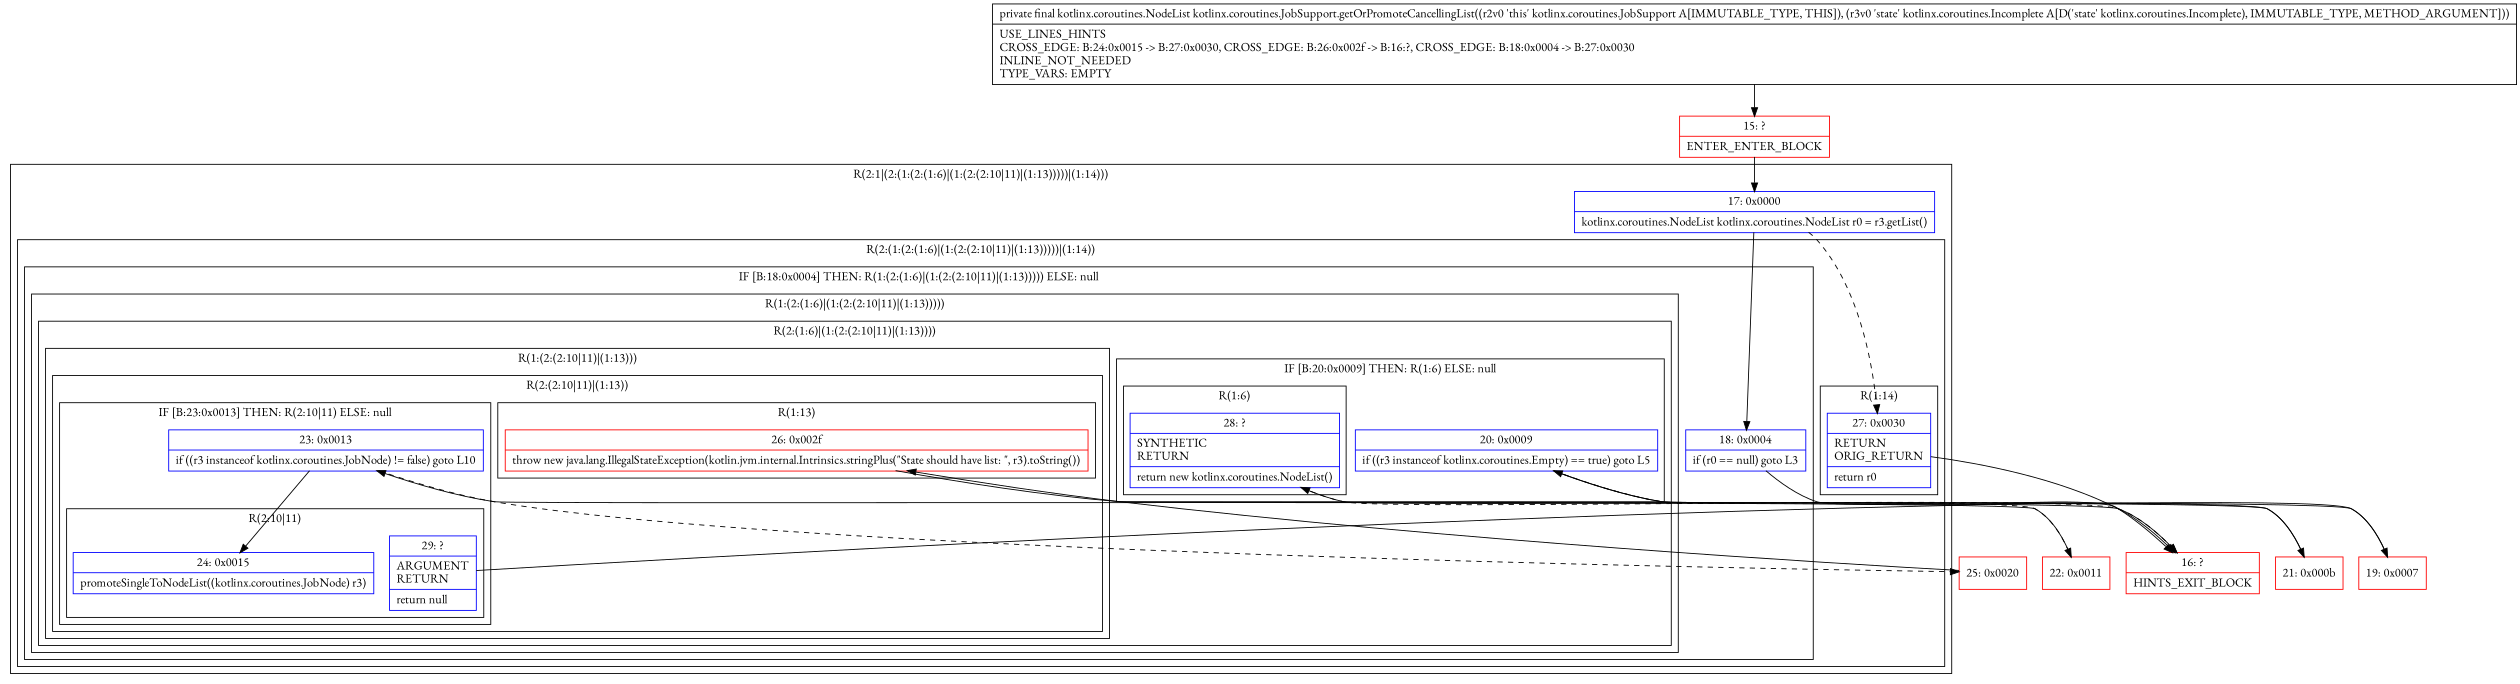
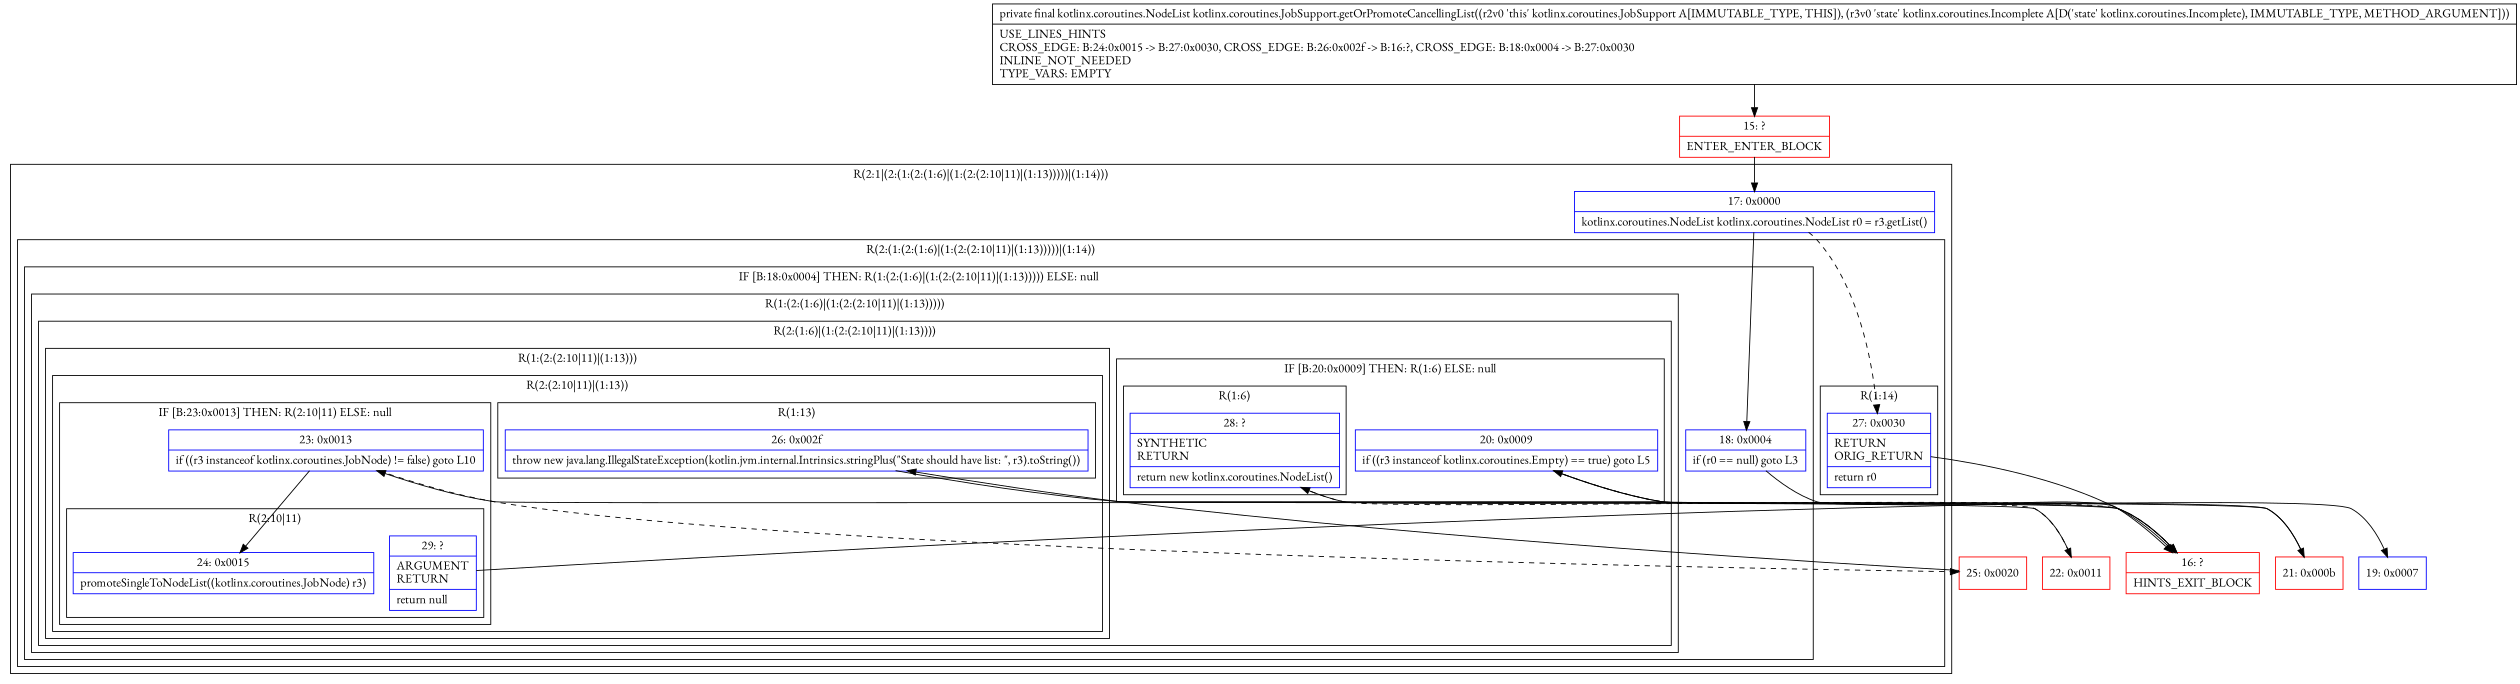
node "26: 0x002f": color red -> blue
edge "19: 0x0007" -> "20: 0x0009": now "16: ?" -> "20: 0x0009"
node "19: 0x0007": color red -> blue
